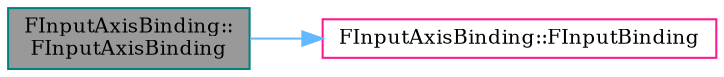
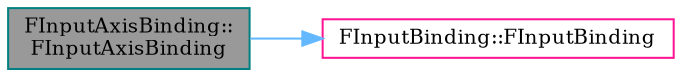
node "FInputAxisBinding::FInputBinding": label "FInputAxisBinding::FInputBinding" -> "FInputBinding::FInputBinding"
